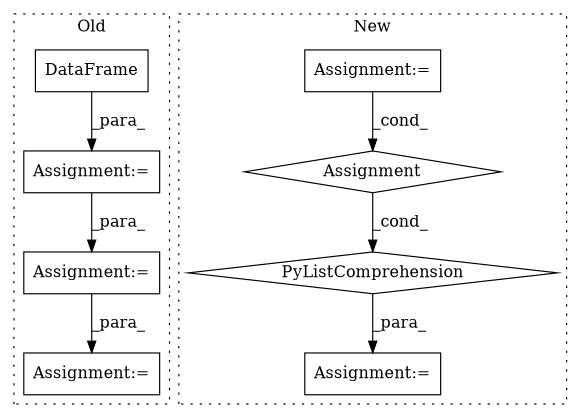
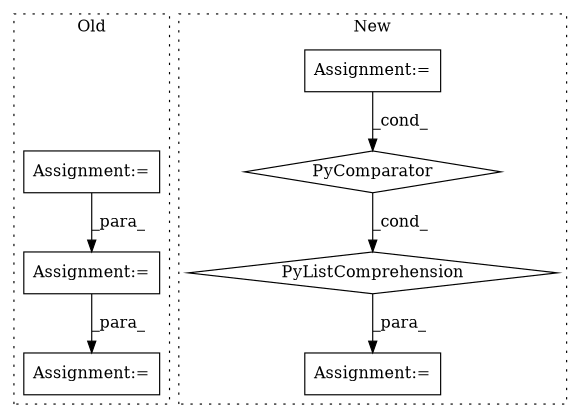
node "DataFrame": removed
node "Assignment": label "Assignment" -> "PyComparator"
